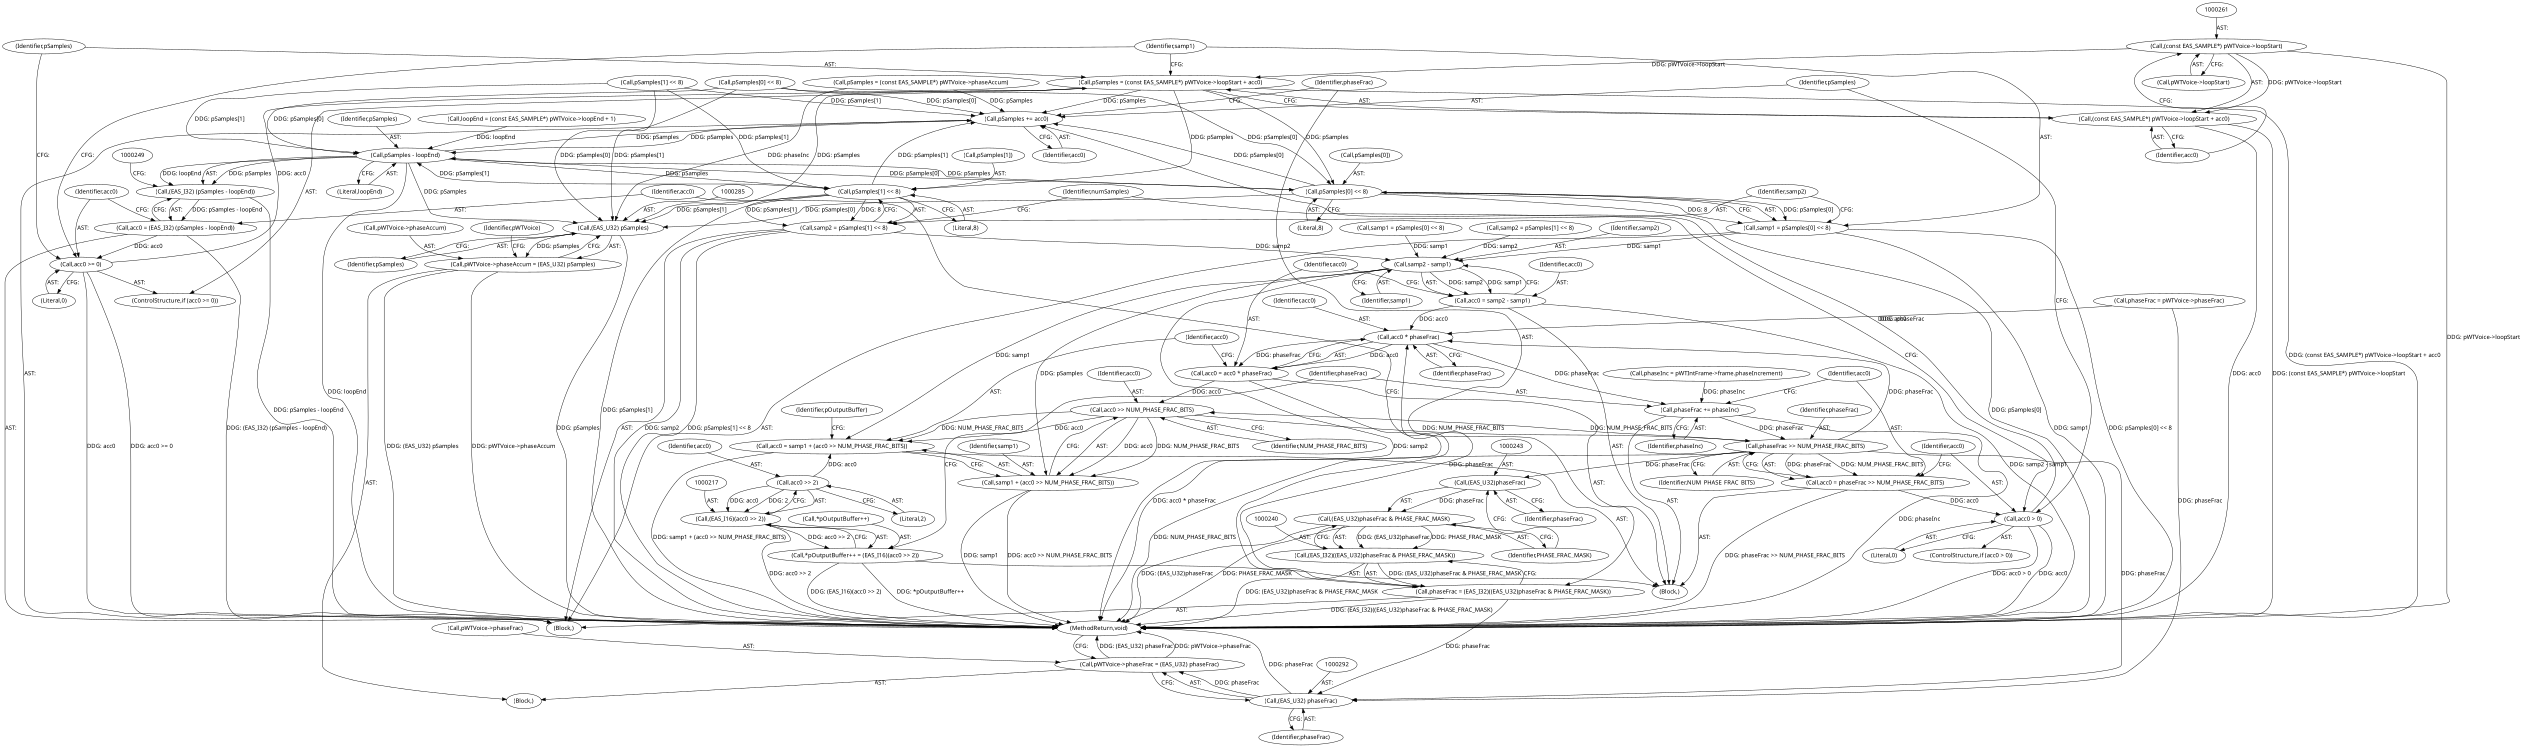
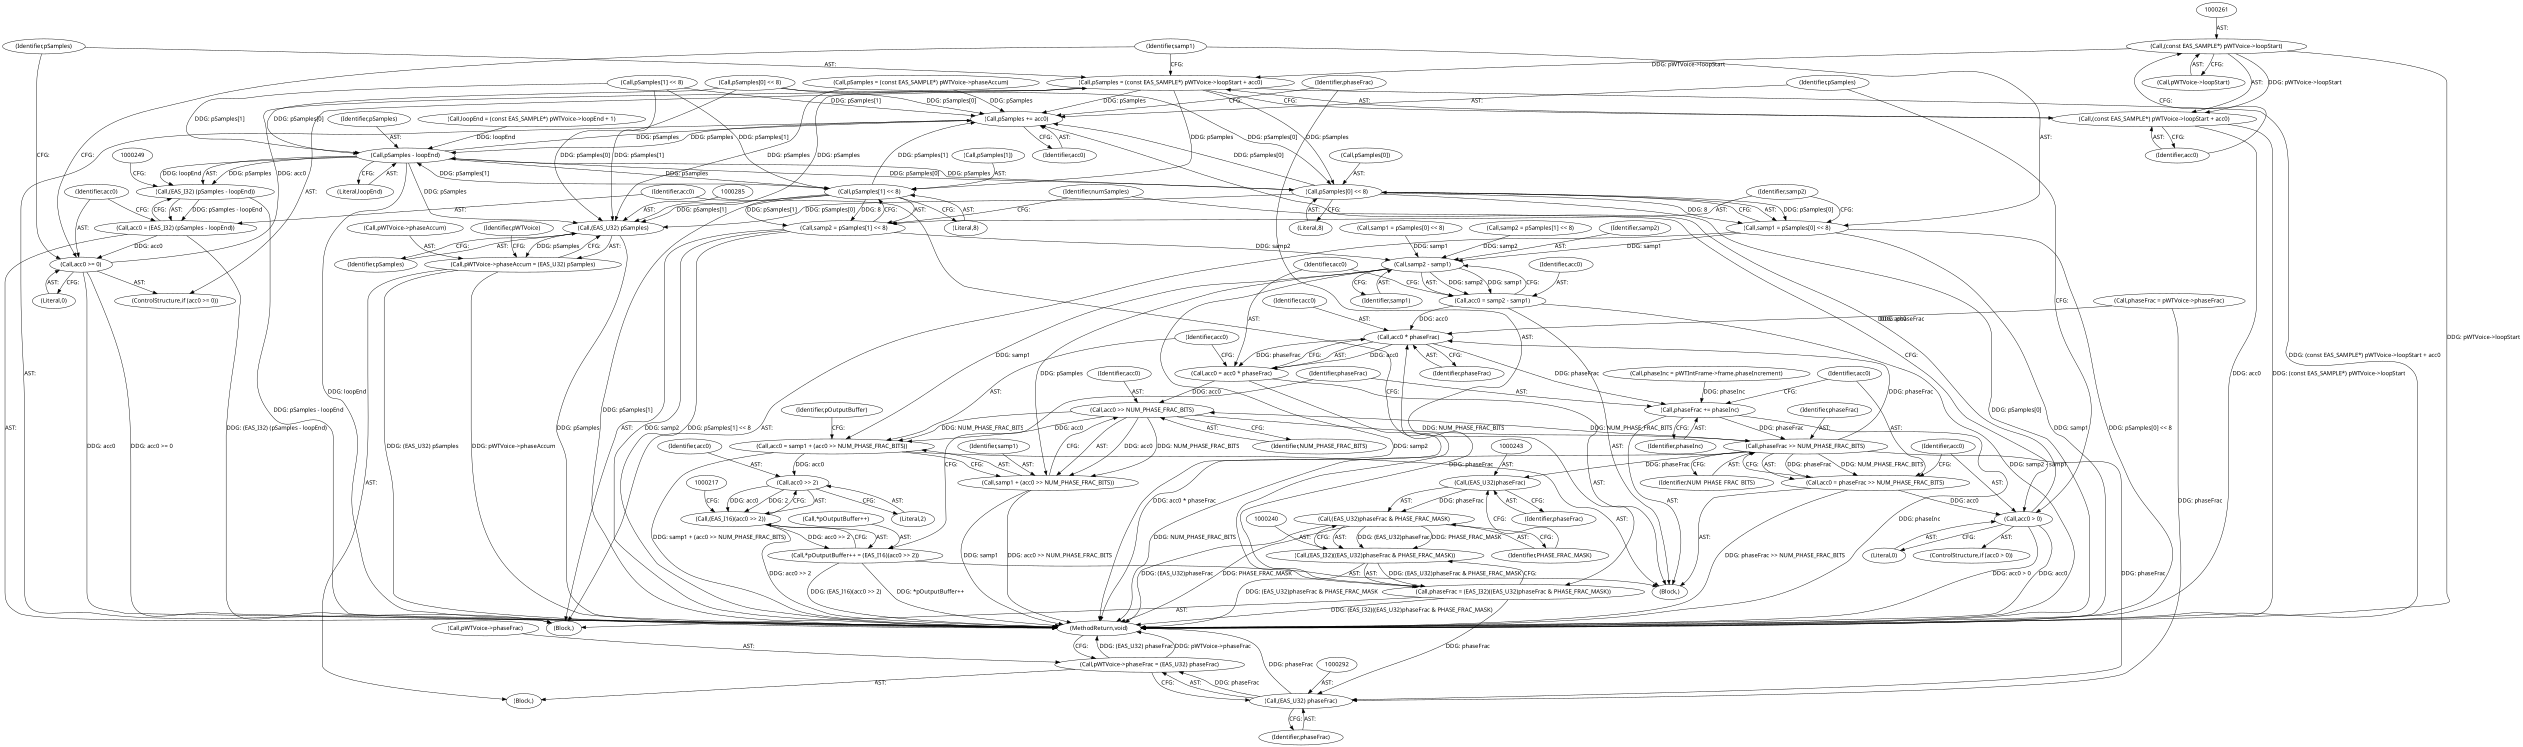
edge "(Call,pSamples = (const EAS_SAMPLE*) pWTVoice->phaseAccum)" -> "(Call,(EAS_U32) pSamples)": label "DDG: phaseInc" -> "DDG: pSamples"
edge "(Call,acc0 >> 2)" -> "(Call,acc0 = samp1 + (acc0 >> NUM_PHASE_FRAC_BITS))": reversed
edge "1000217" -> "(Call,(EAS_I16)(acc0 >> 2))": label "AST: " -> "CFG: "
